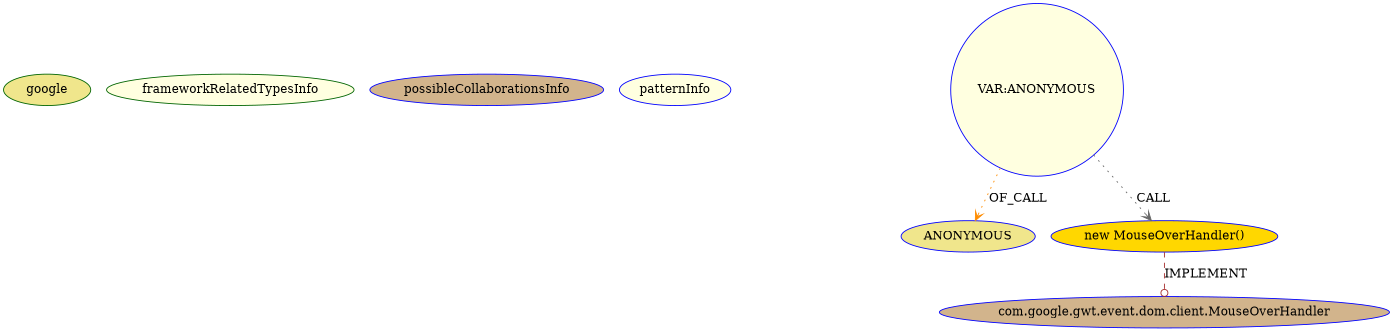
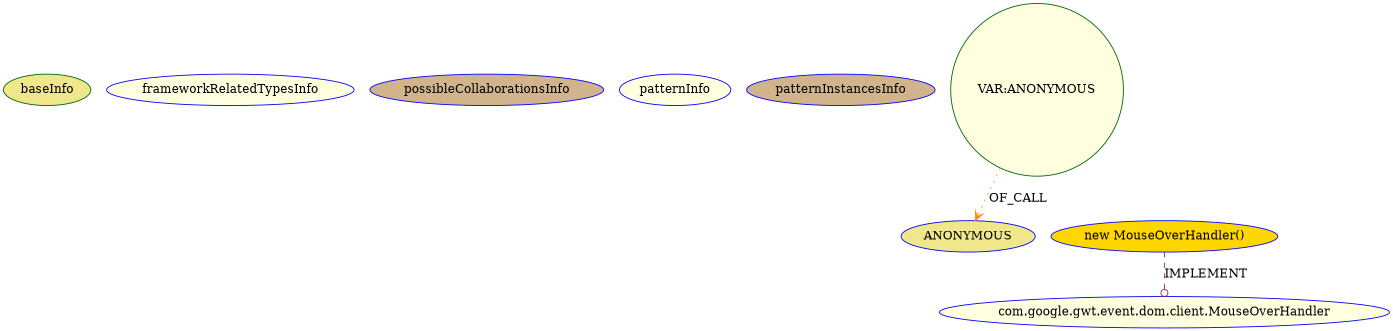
node "google": label "google" -> "baseInfo"
node "frameworkRelatedTypesInfo": color darkgreen -> blue
node "patternInstancesInfo": added
node "VAR:ANONYMOUS": color blue -> darkgreen
edge "VAR:ANONYMOUS" -> "new MouseOverHandler()": removed, label "CALL"
node "com.google.gwt.event.dom.client.MouseOverHandler": fillcolor tan -> lightyellow
